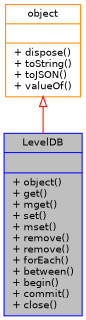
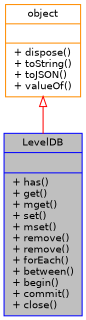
node "LevelDB": text "+ object()" -> "+ has()"
